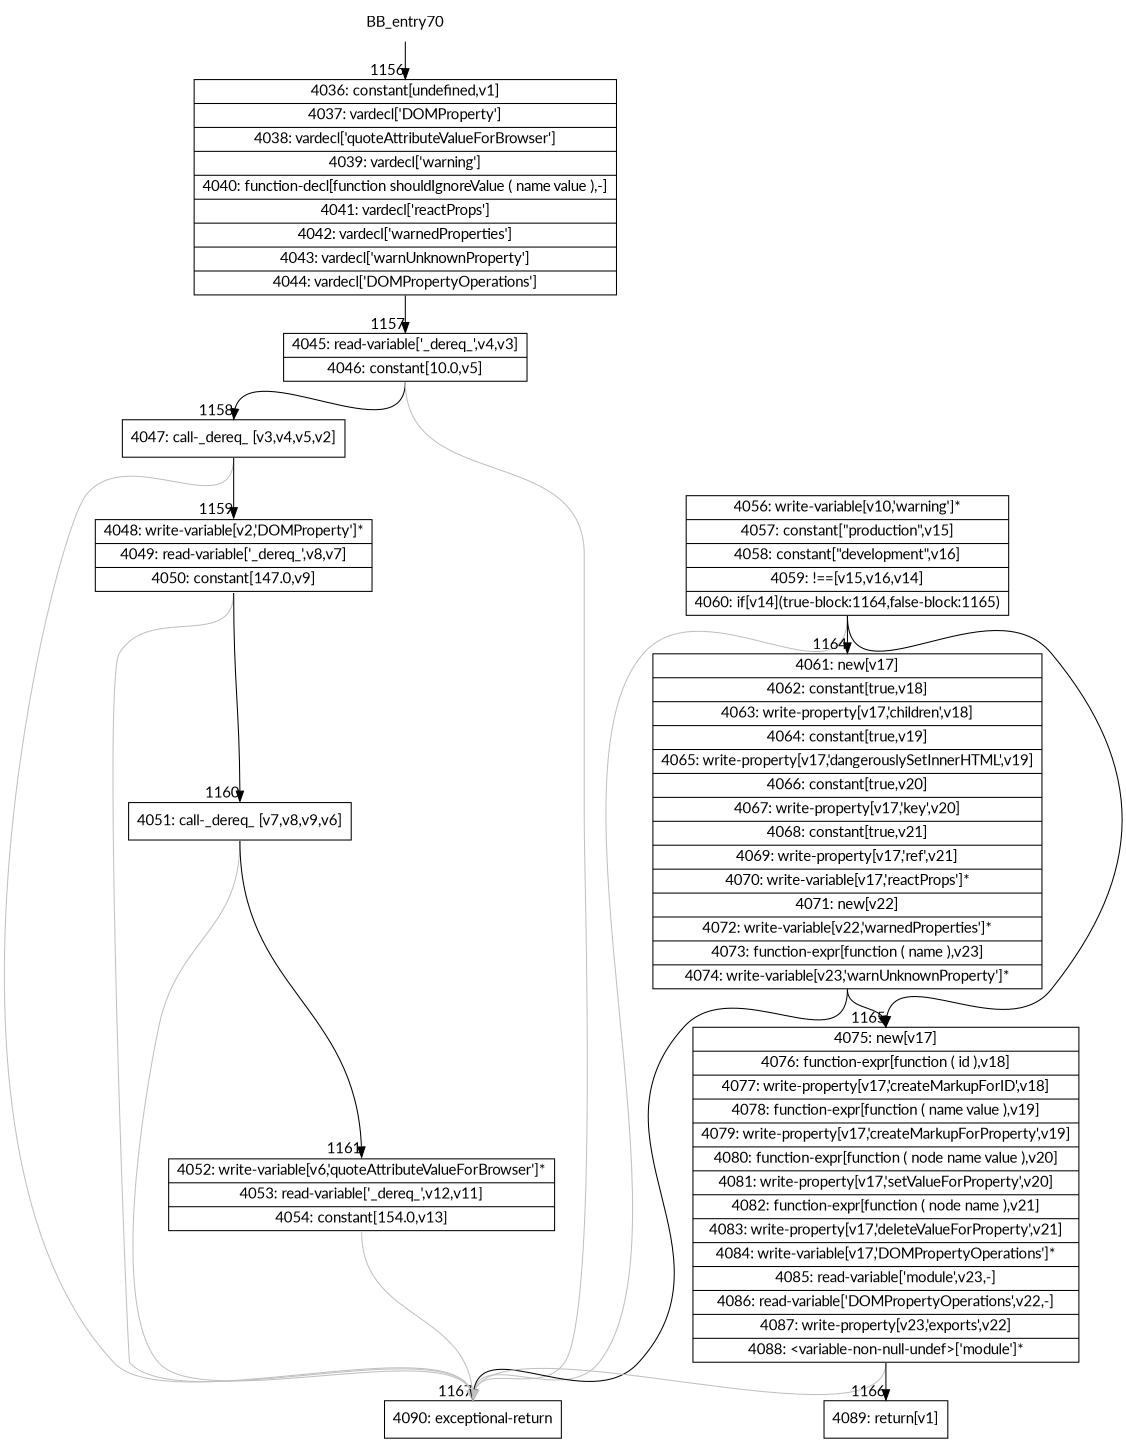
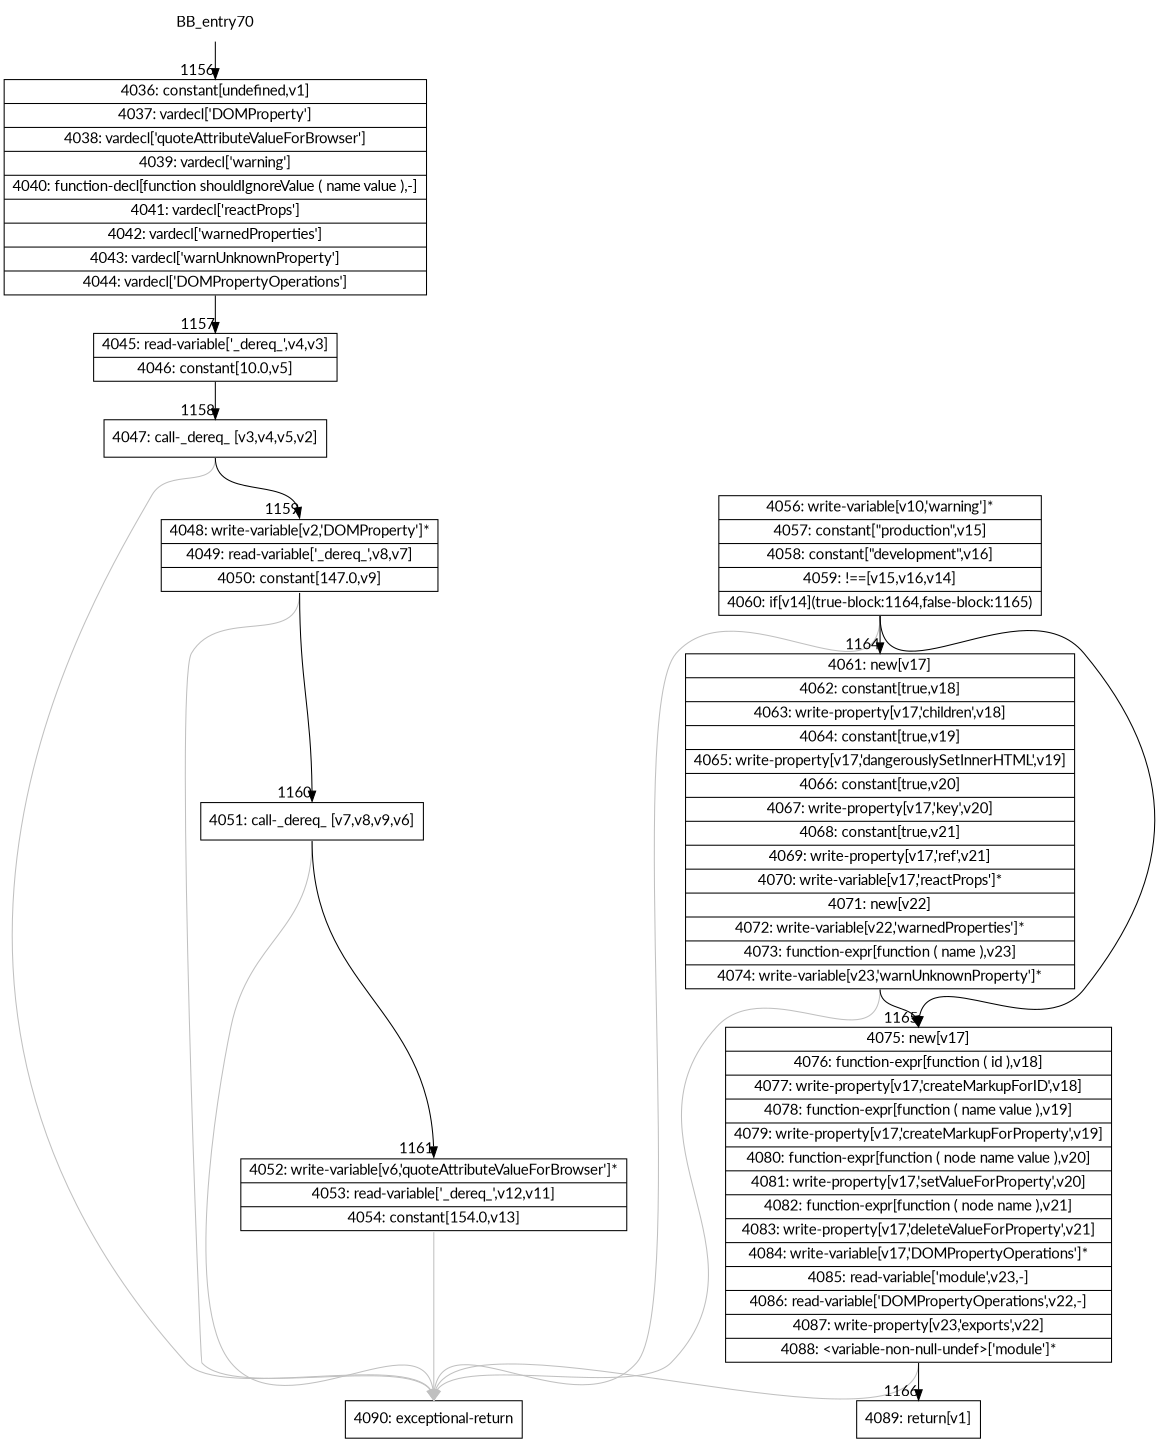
edge "4045: read-variable['_dereq_',v4,v3]" -> "4090: exceptional-return": removed
edge "4061: new[v17]" -> "4090: exceptional-return": color black -> gray
